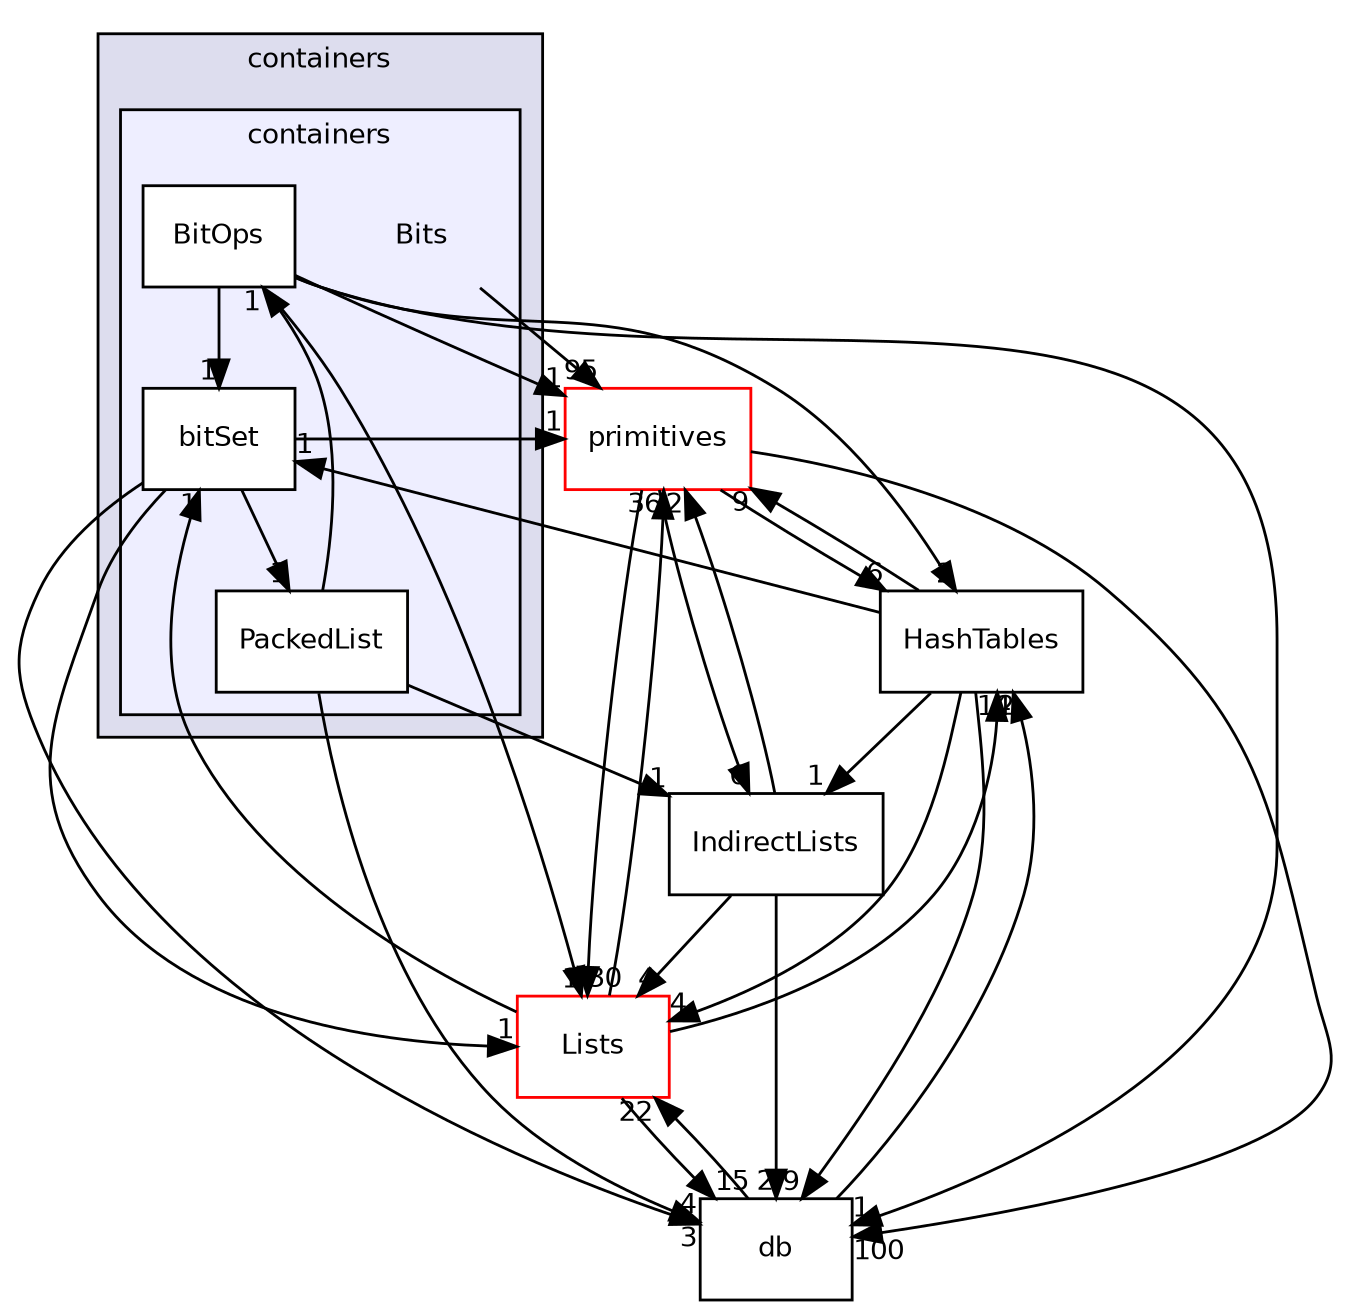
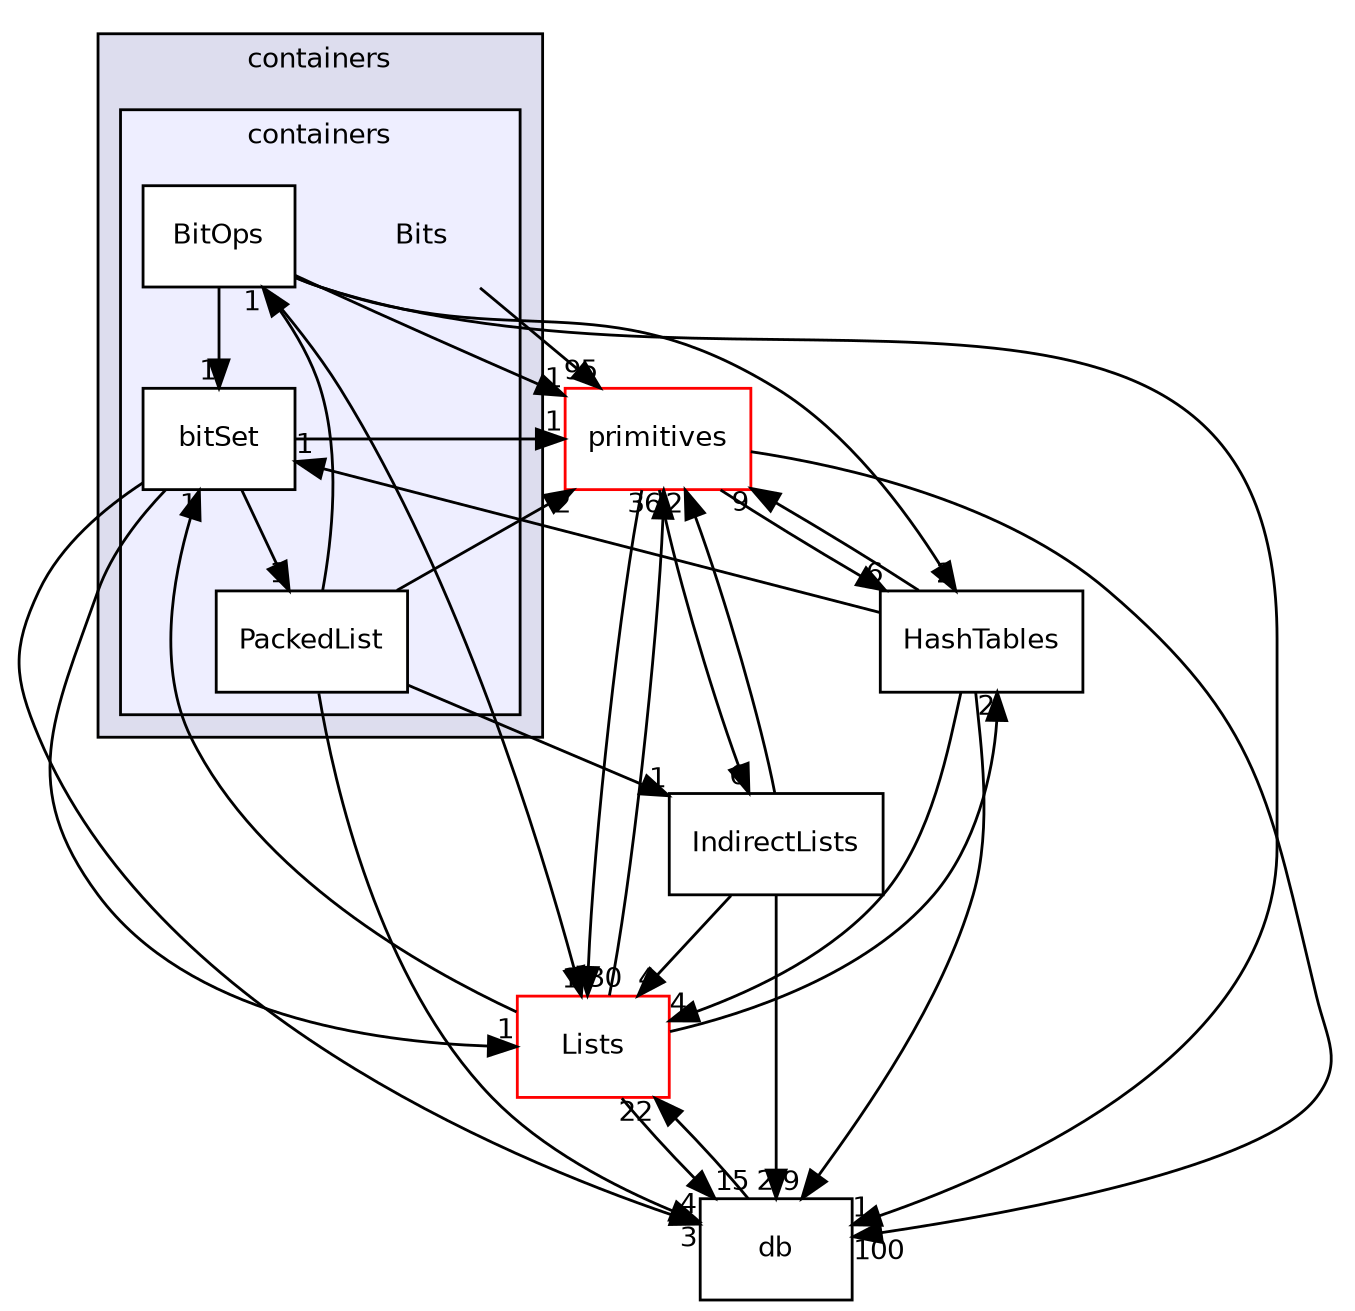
edge "PackedList" -> "primitives": added
edge "HashTables" -> "IndirectLists": removed
edge "db" -> "HashTables": removed
